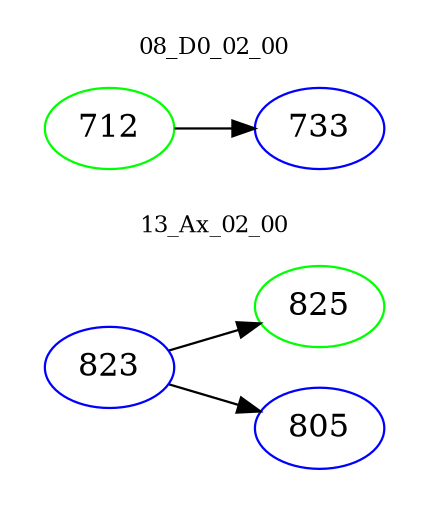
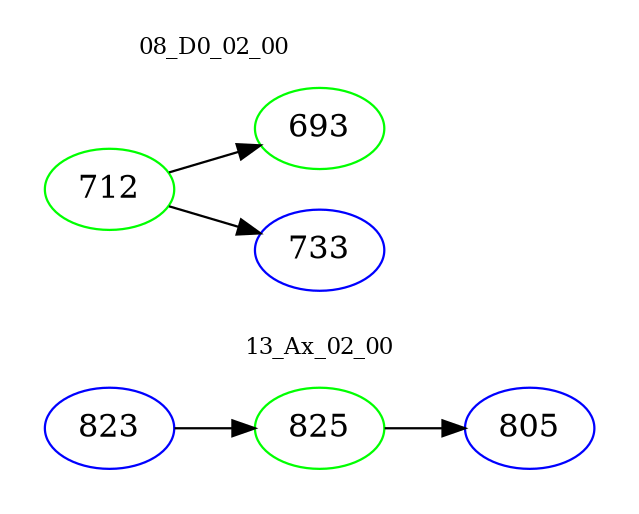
node "693": added
edge "823" -> "805": now "825" -> "805"
